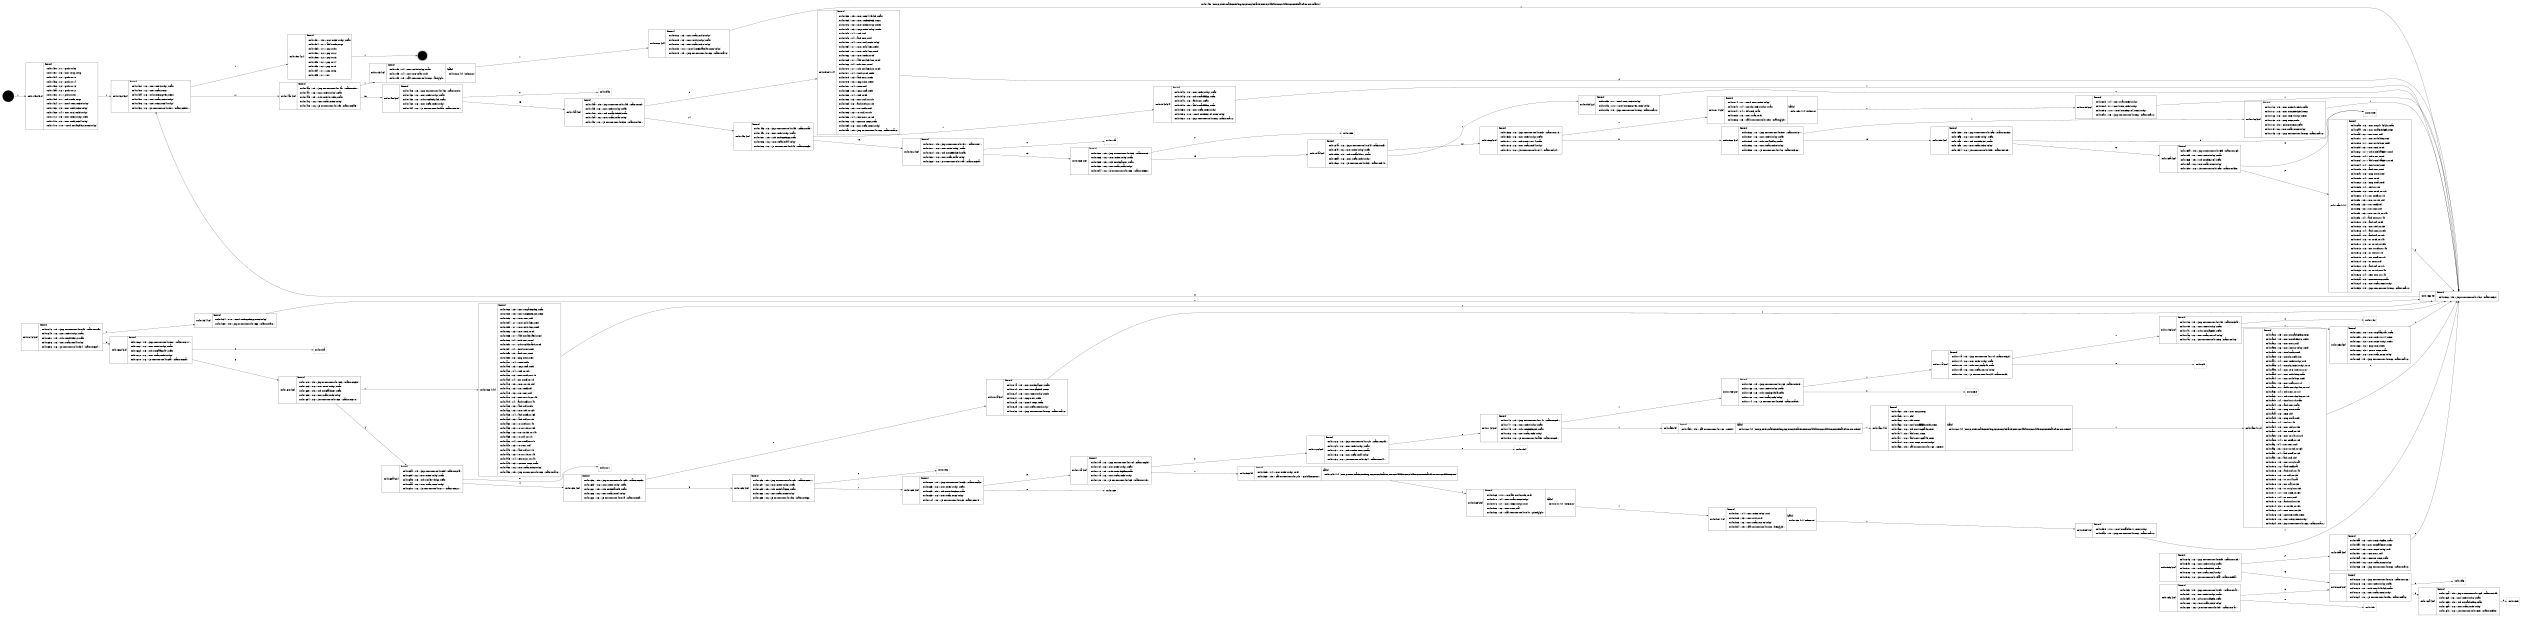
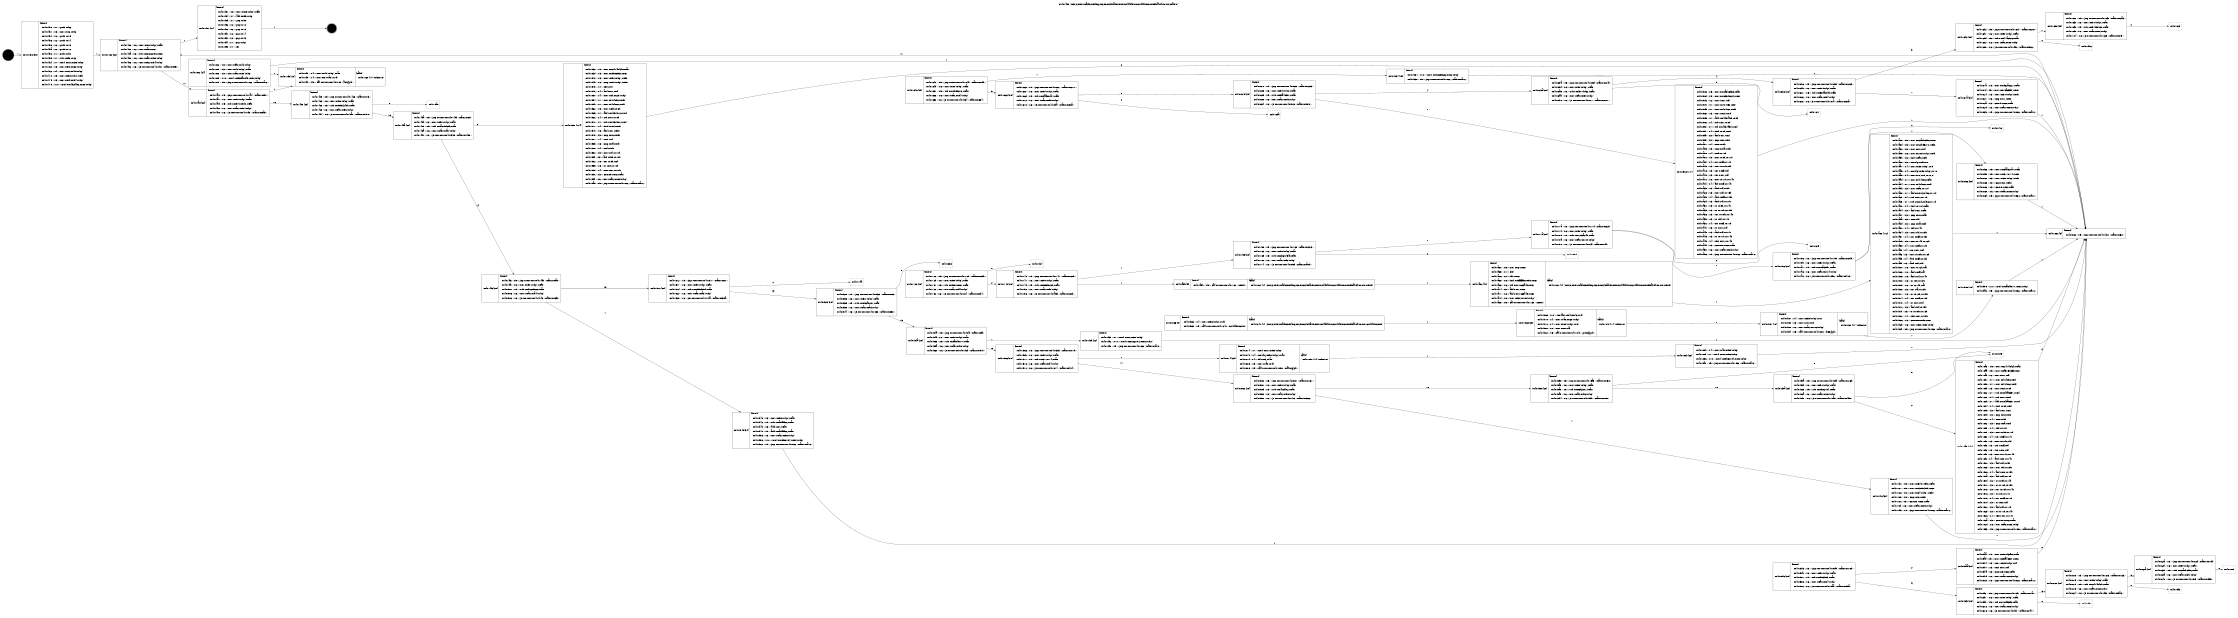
edge "0x4017f5 [13]" -> "0x401802 [24]": reversed
node "0x40170a [28]": removed
edge "0x4015d6 [28]" -> "0x40160e [28]": now "0x4015d6 [28]" -> "0x4015f2 [28]"
